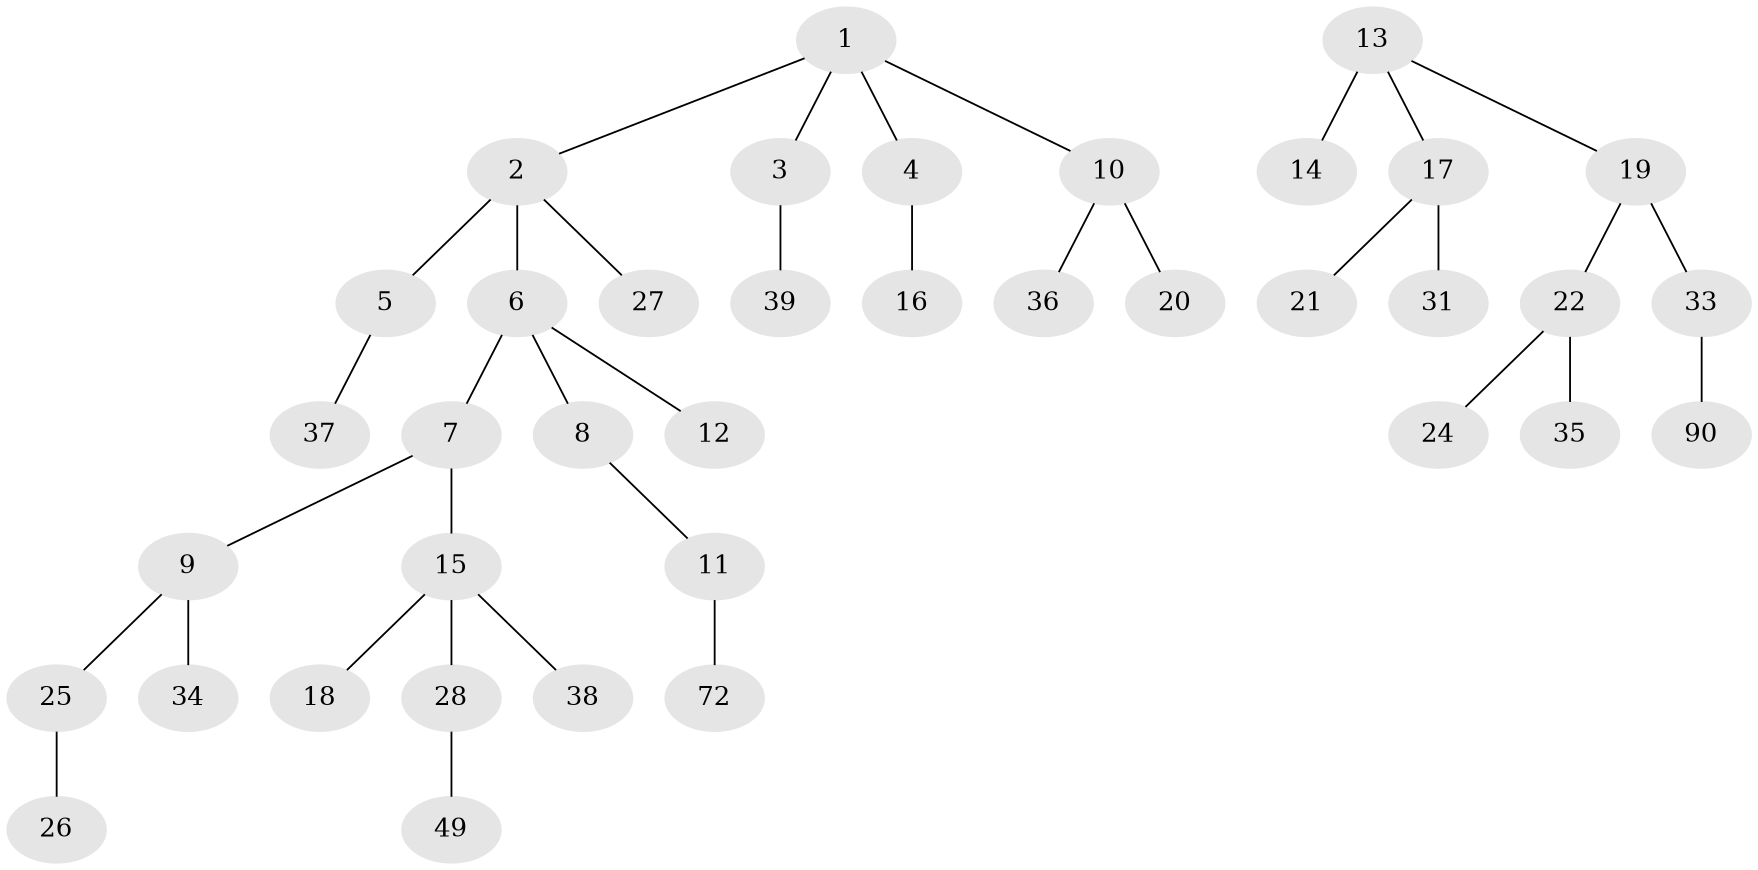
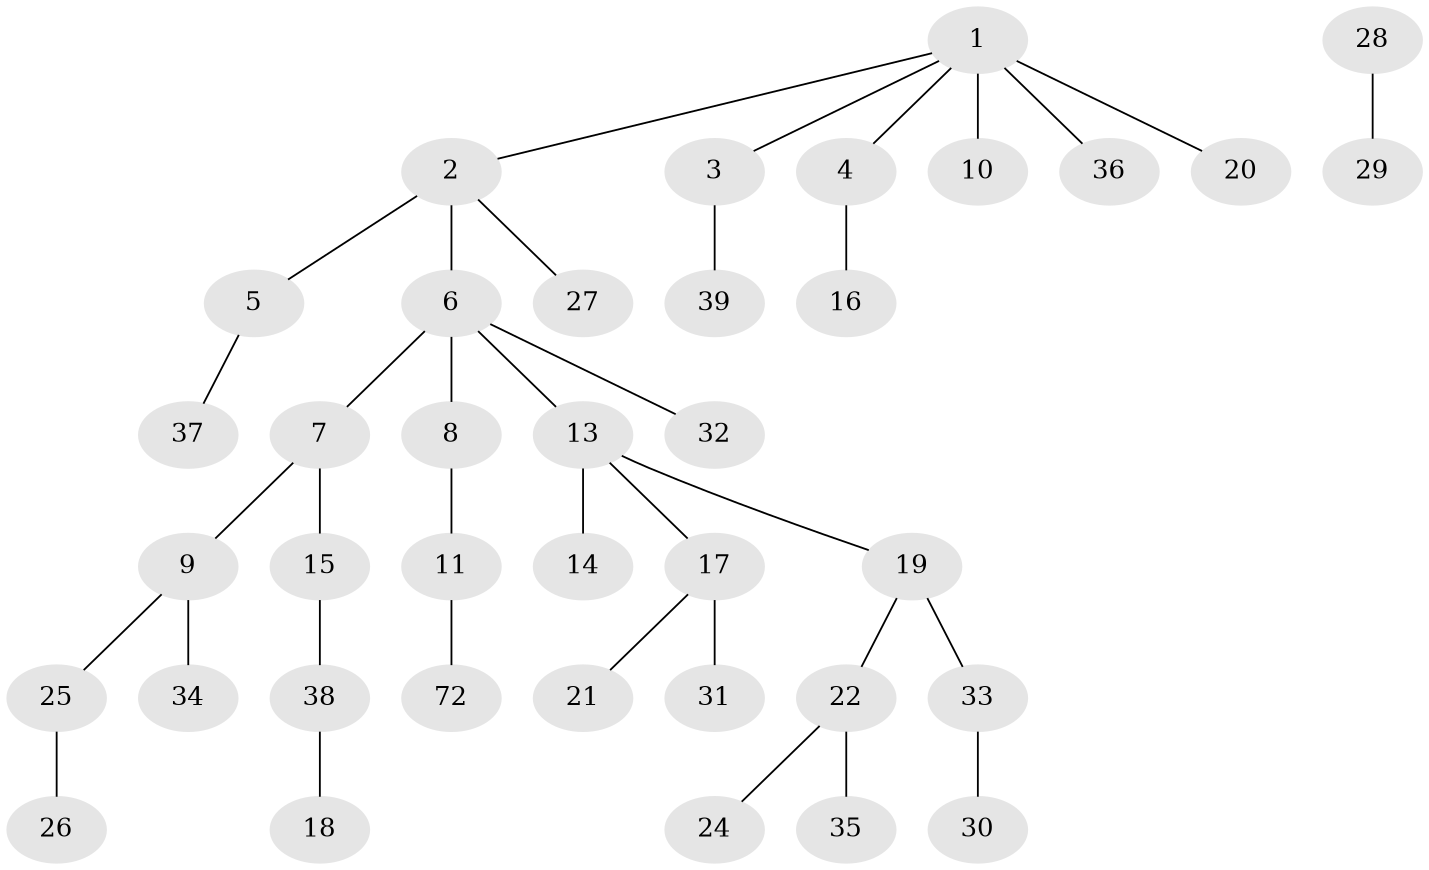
edge "10" -- "36": now "1" -- "36"
edge "10" -- "20": now "1" -- "20"
edge "6" -- "13": added
node "12": label "12" -> "32"
node "90": label "90" -> "30"
edge "15" -- "18": now "38" -- "18"
edge "15" -- "28": removed
node "49": label "49" -> "29"
